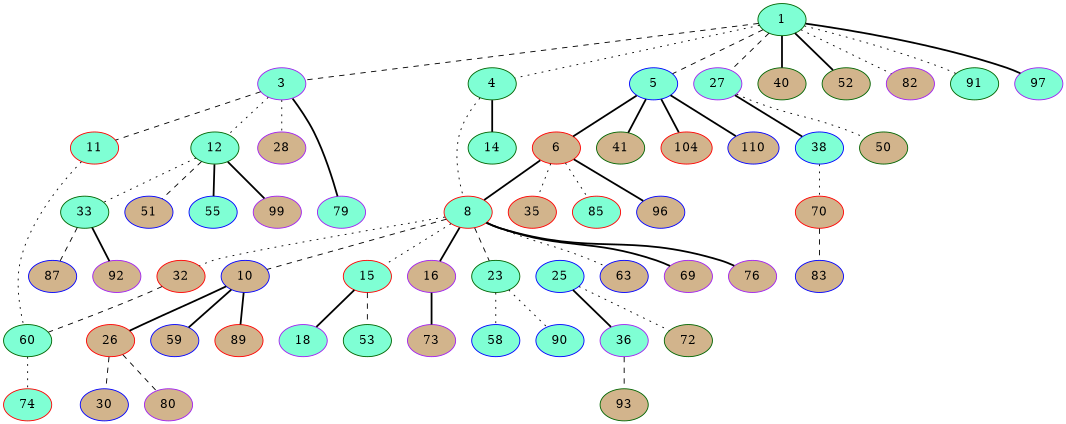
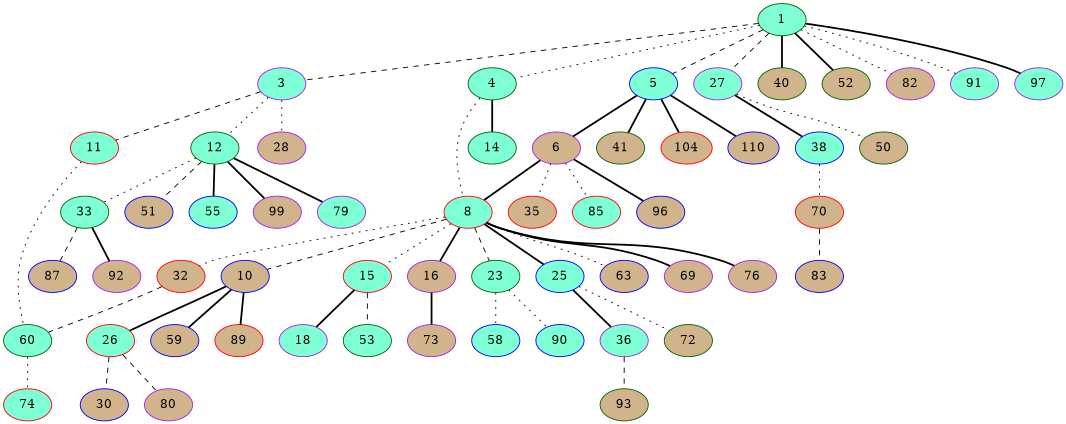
node "91": color darkgreen -> purple
edge "3" -- "79": now "12" -- "79"
node "6": color red -> purple
edge "8" -- "25": added
node "26": fillcolor tan -> aquamarine
